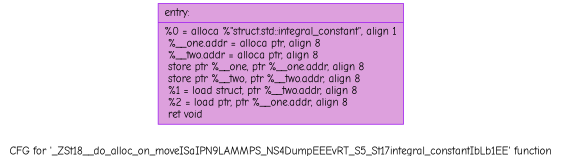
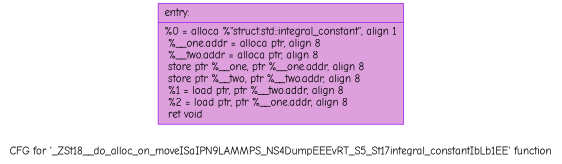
node "entry:": text "%1 = load struct, ptr %__two.addr, align 8" -> "%1 = load ptr, ptr %__two.addr, align 8"
